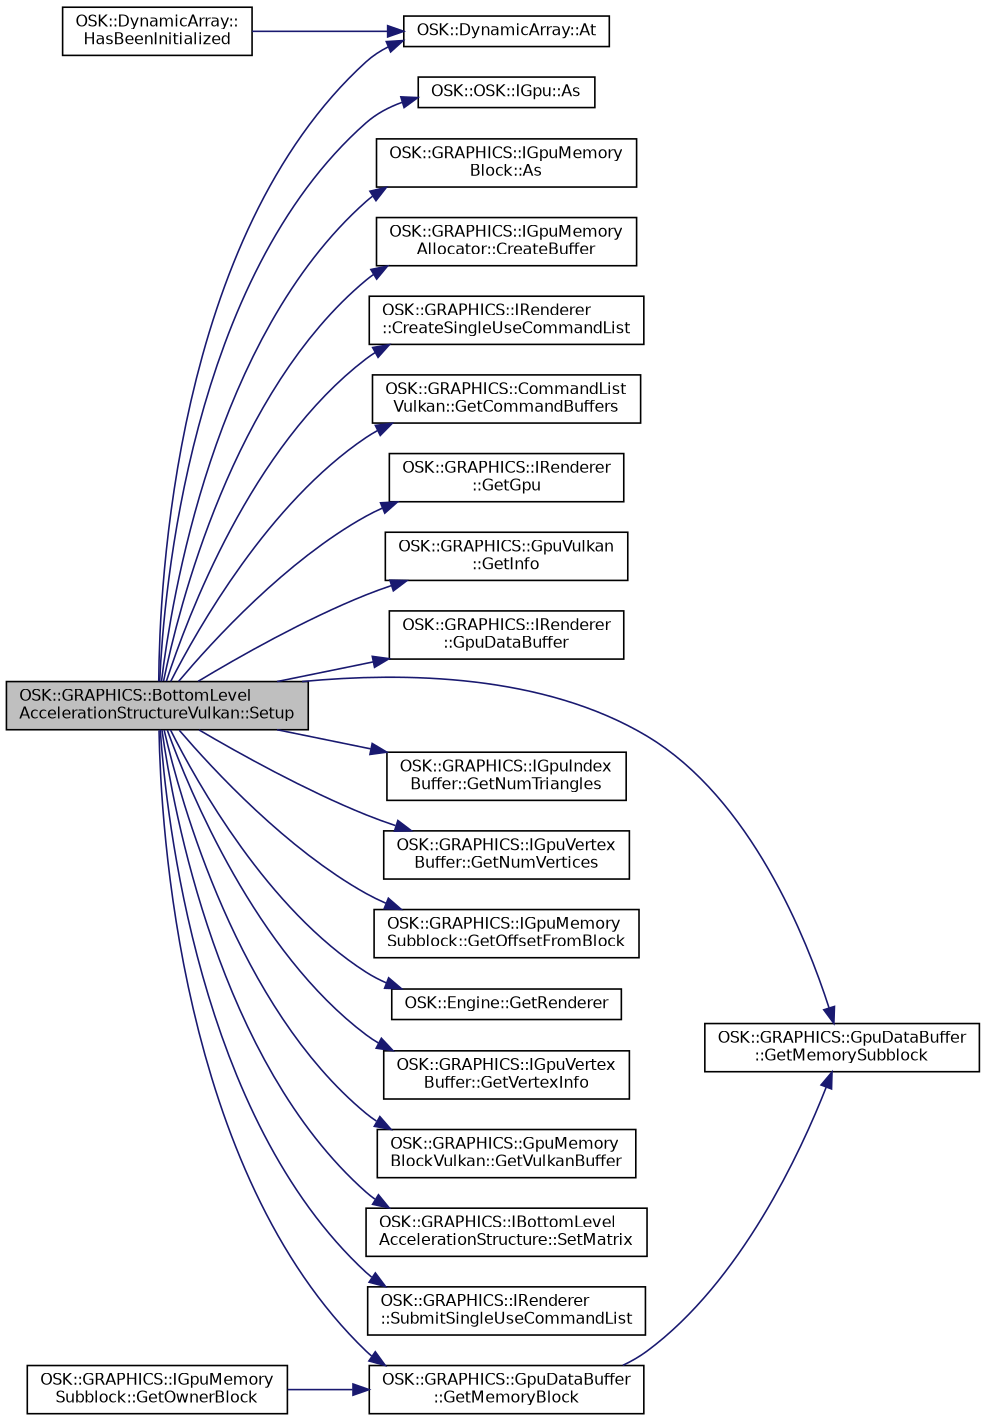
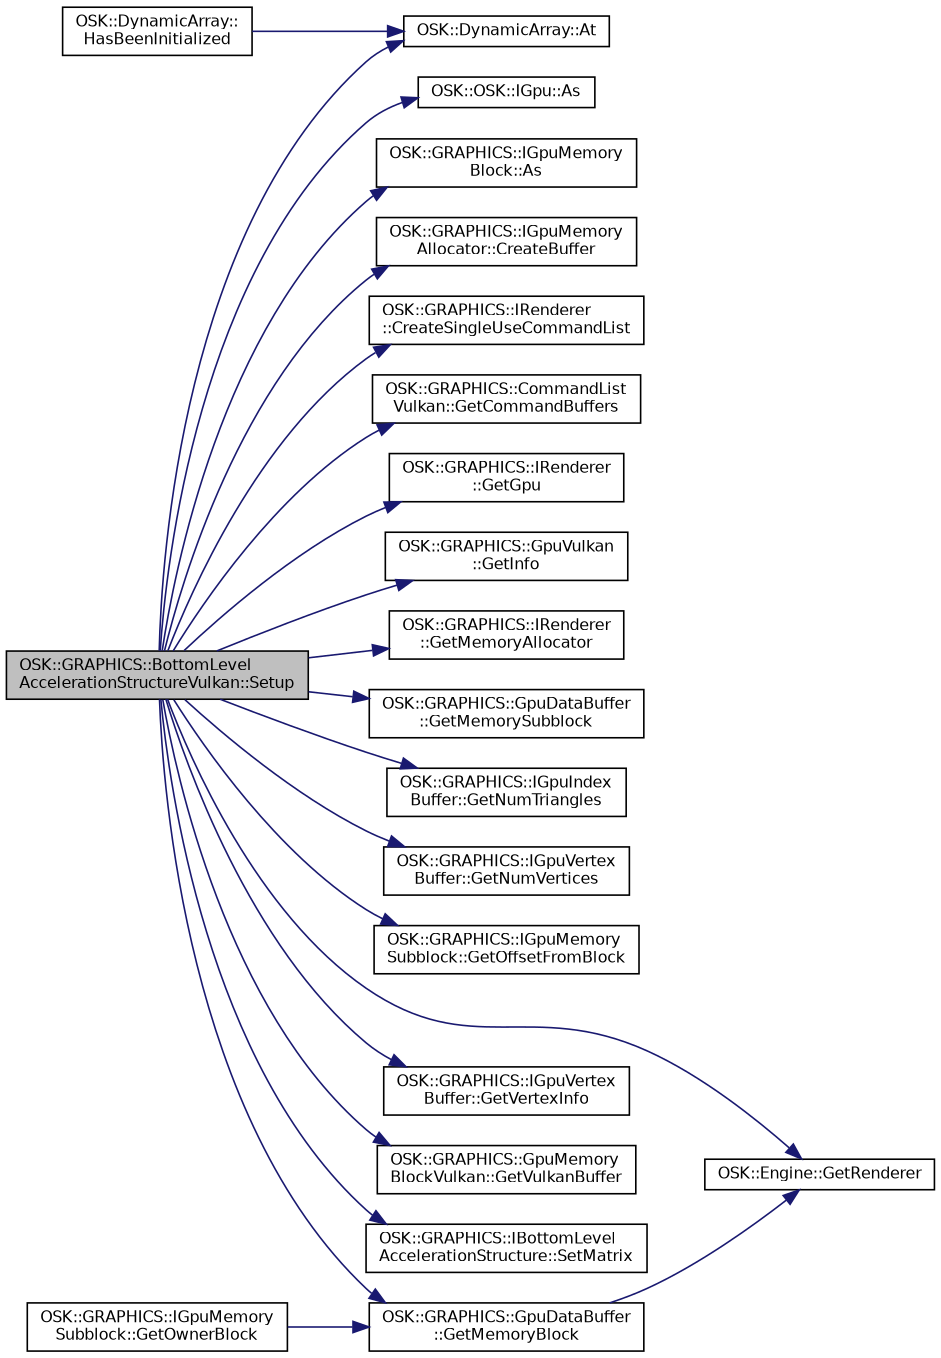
node "OSK::GRAPHICS::IRenderer ::GpuDataBuffer": label "OSK::GRAPHICS::IRenderer ::GpuDataBuffer" -> "OSK::GRAPHICS::IRenderer ::GetMemoryAllocator"
edge "OSK::GRAPHICS::GpuDataBuffer ::GetMemoryBlock" -> "OSK::GRAPHICS::GpuDataBuffer ::GetMemorySubblock": now "OSK::GRAPHICS::GpuDataBuffer ::GetMemoryBlock" -> "OSK::Engine::GetRenderer"
node "OSK::GRAPHICS::IRenderer ::SubmitSingleUseCommandList": removed
